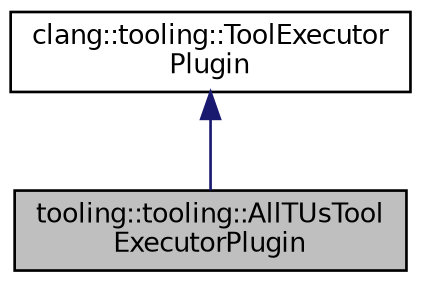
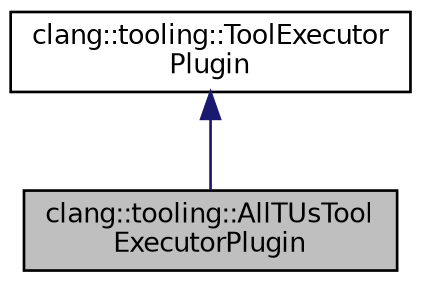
node "tooling::tooling::AllTUsTool ExecutorPlugin": label "tooling::tooling::AllTUsTool ExecutorPlugin" -> "clang::tooling::AllTUsTool ExecutorPlugin"
